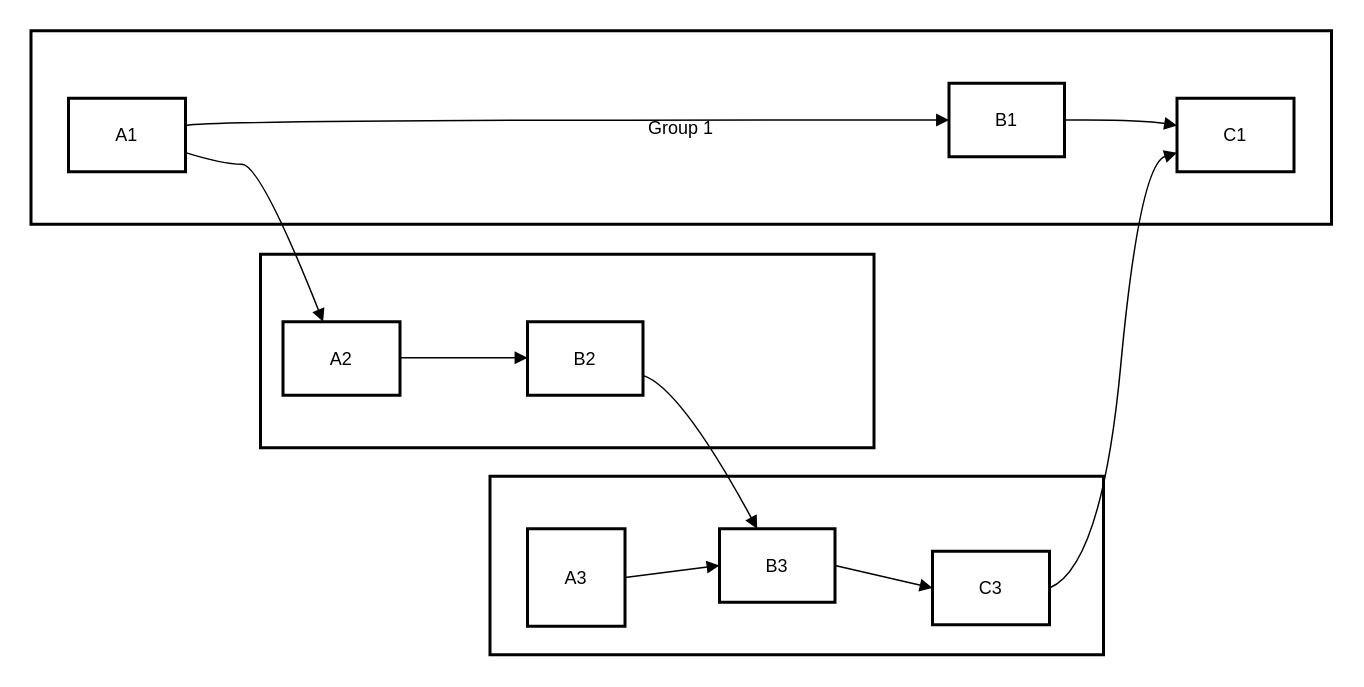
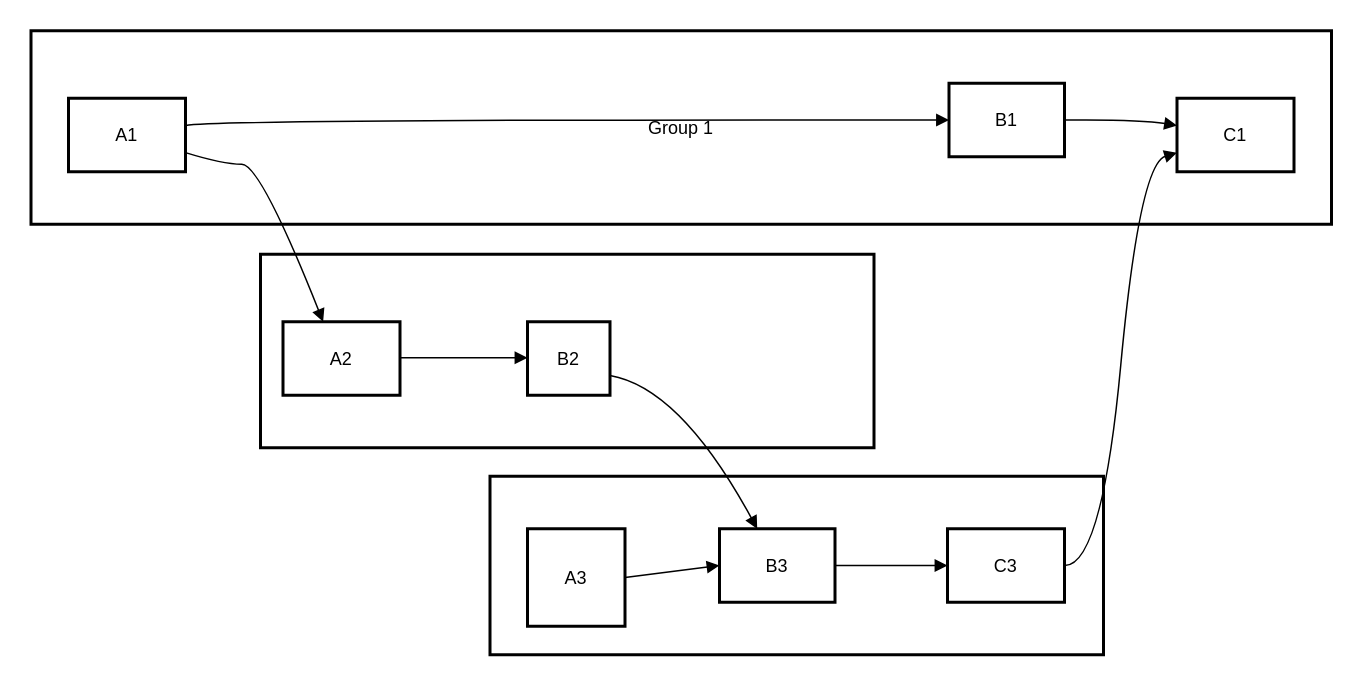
node "B2": size 116x74 -> 83x74
node "C3": moved (991, 588) -> (1006, 566)
